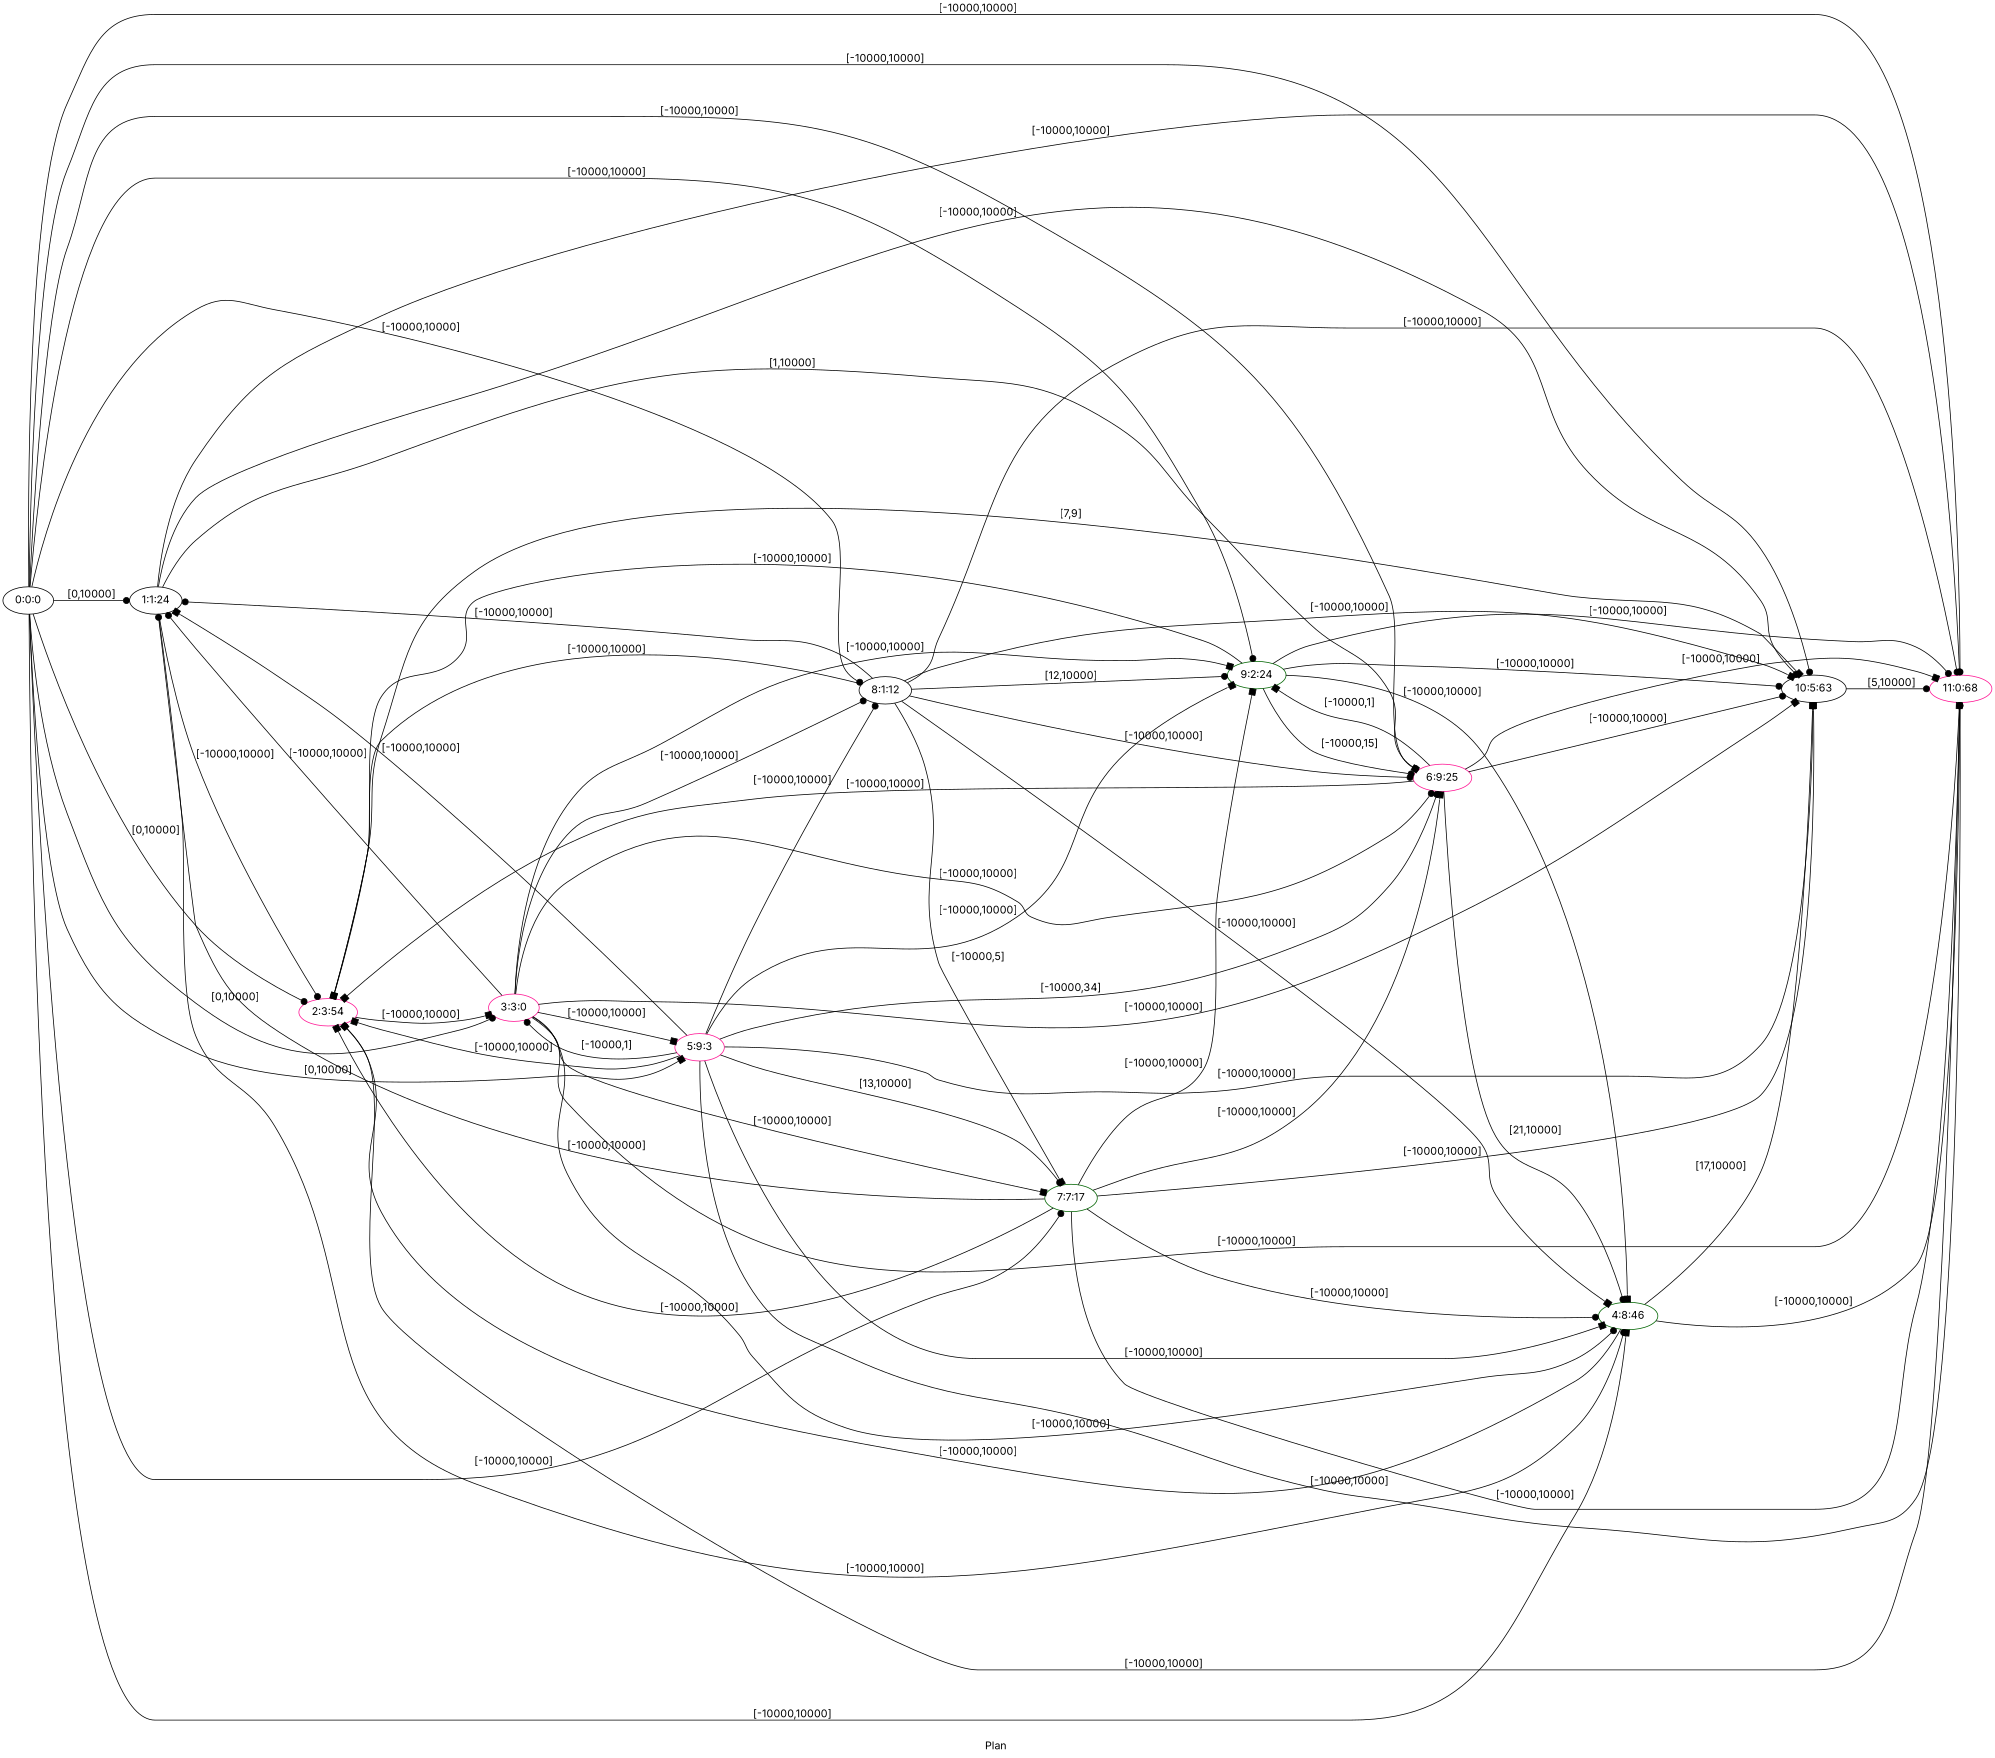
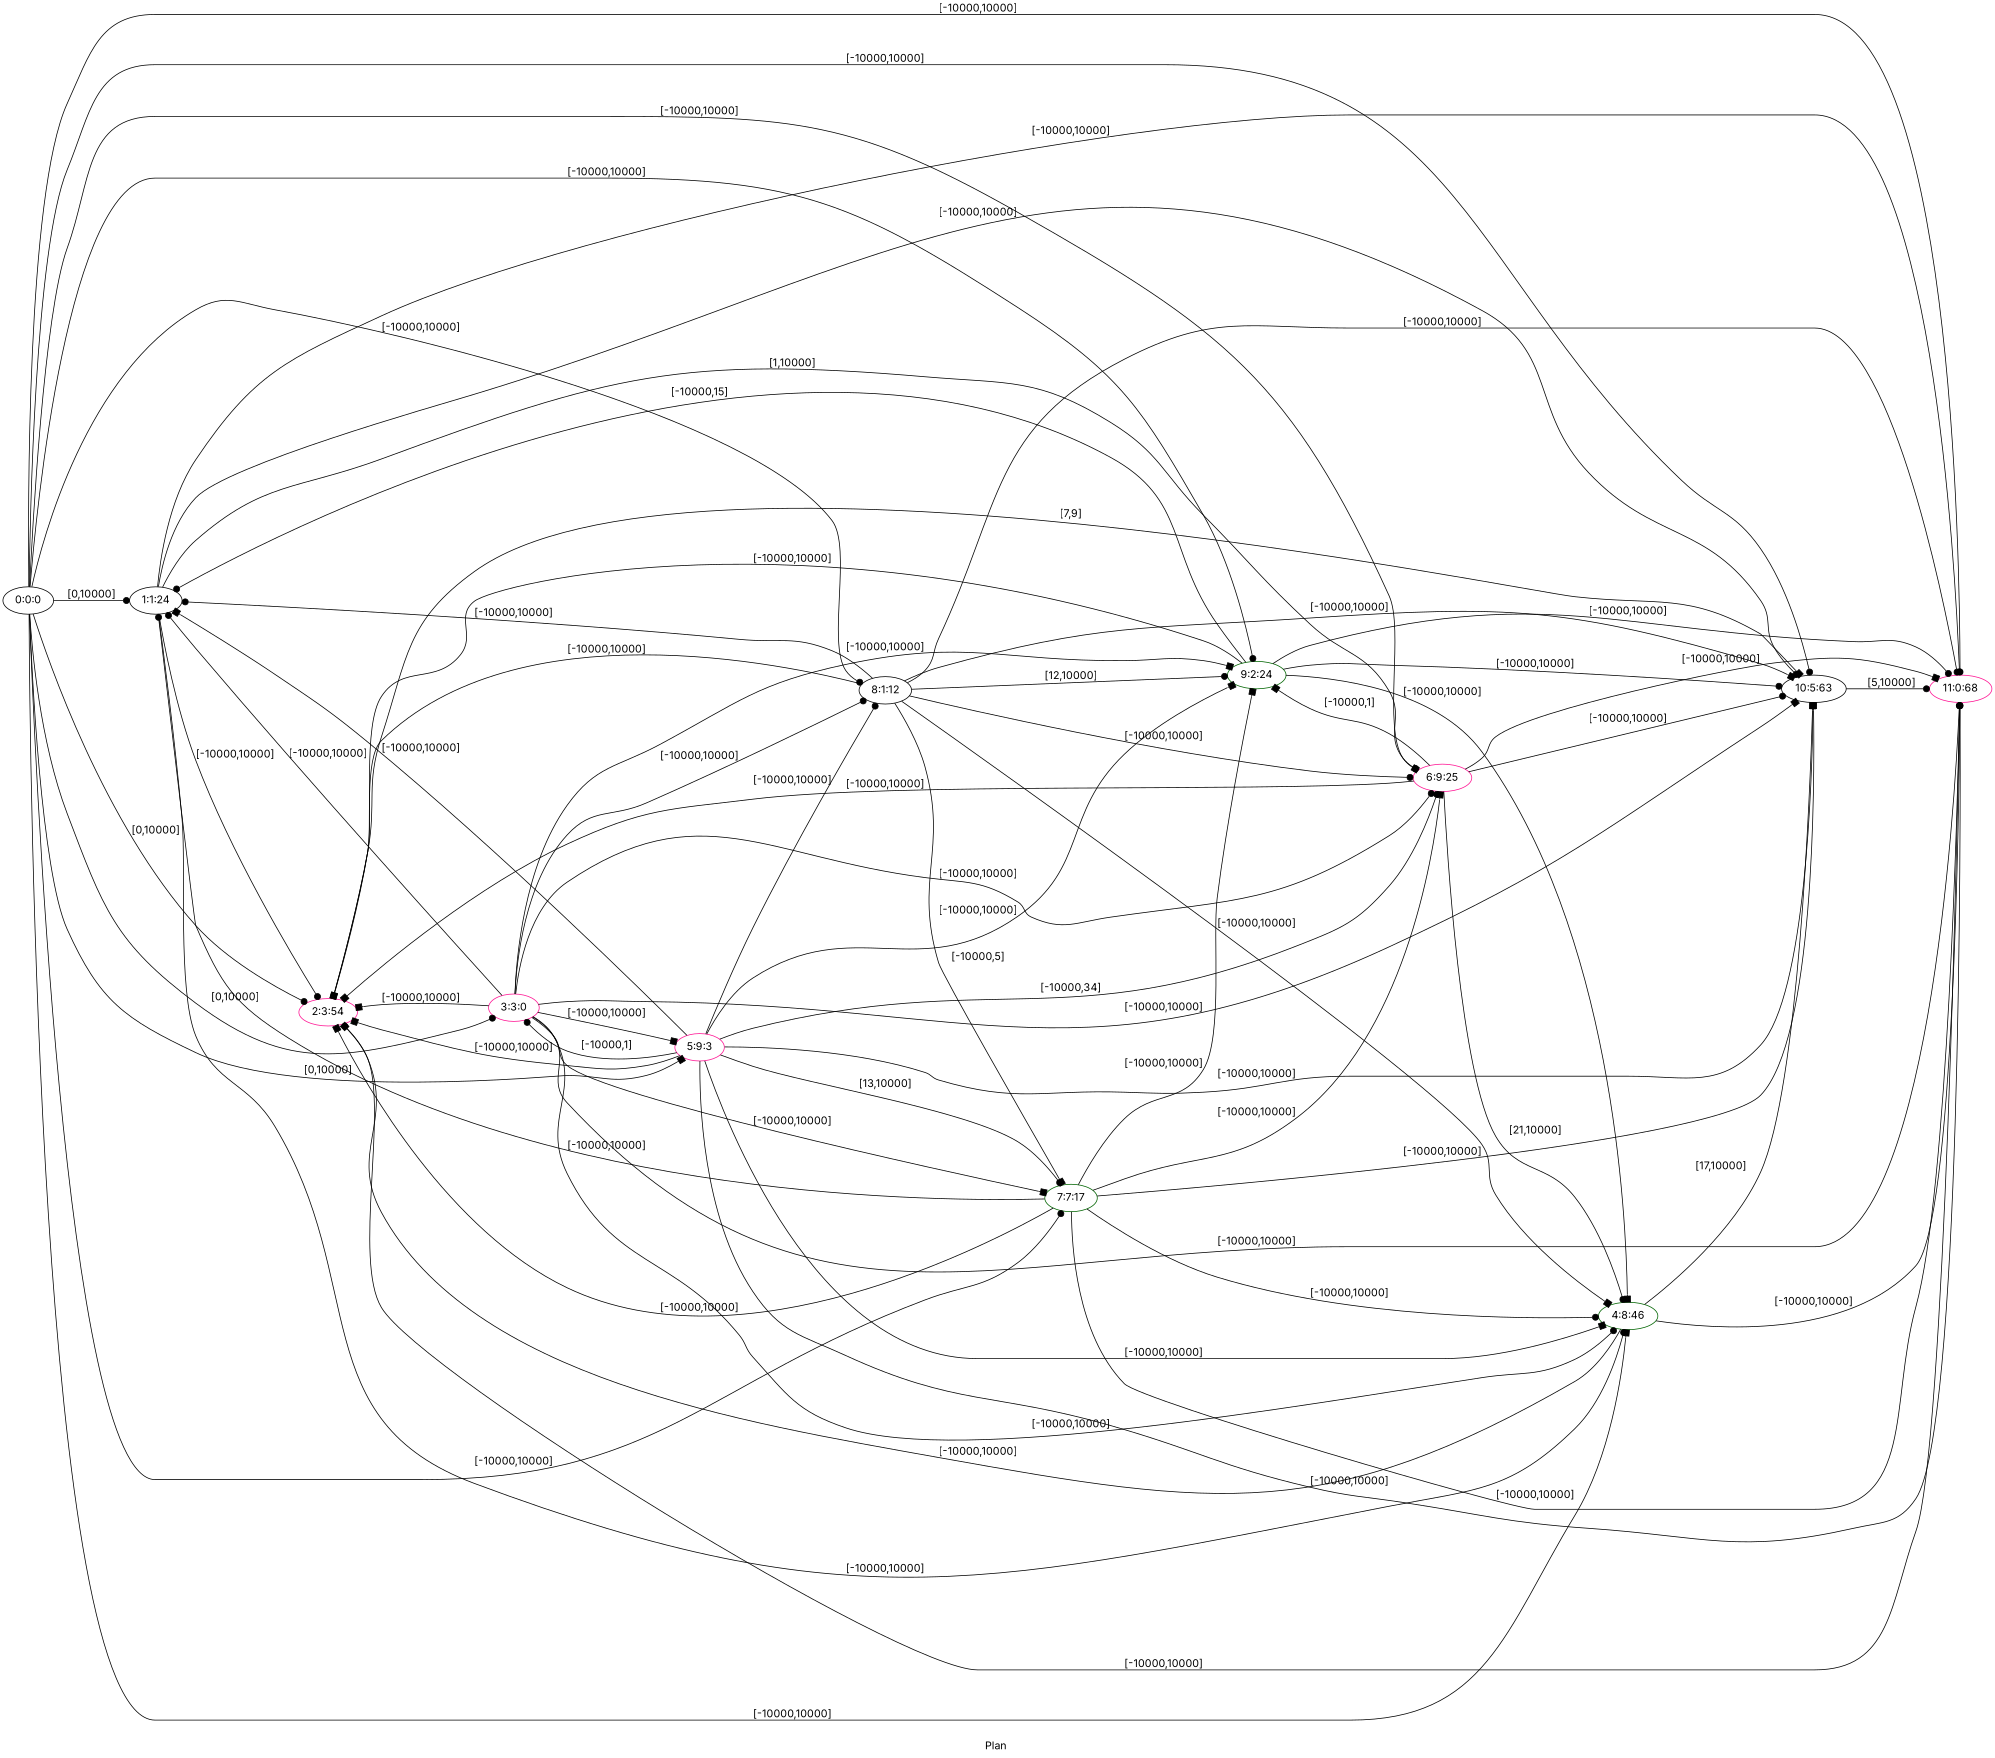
edge "9:2:24" -> "6:9:25": now "9:2:24" -> "1:1:24"
edge "2:3:54" -> "3:3:0": reversed
edge "3:3:0" -> "11:0:68": arrowhead box -> dot
